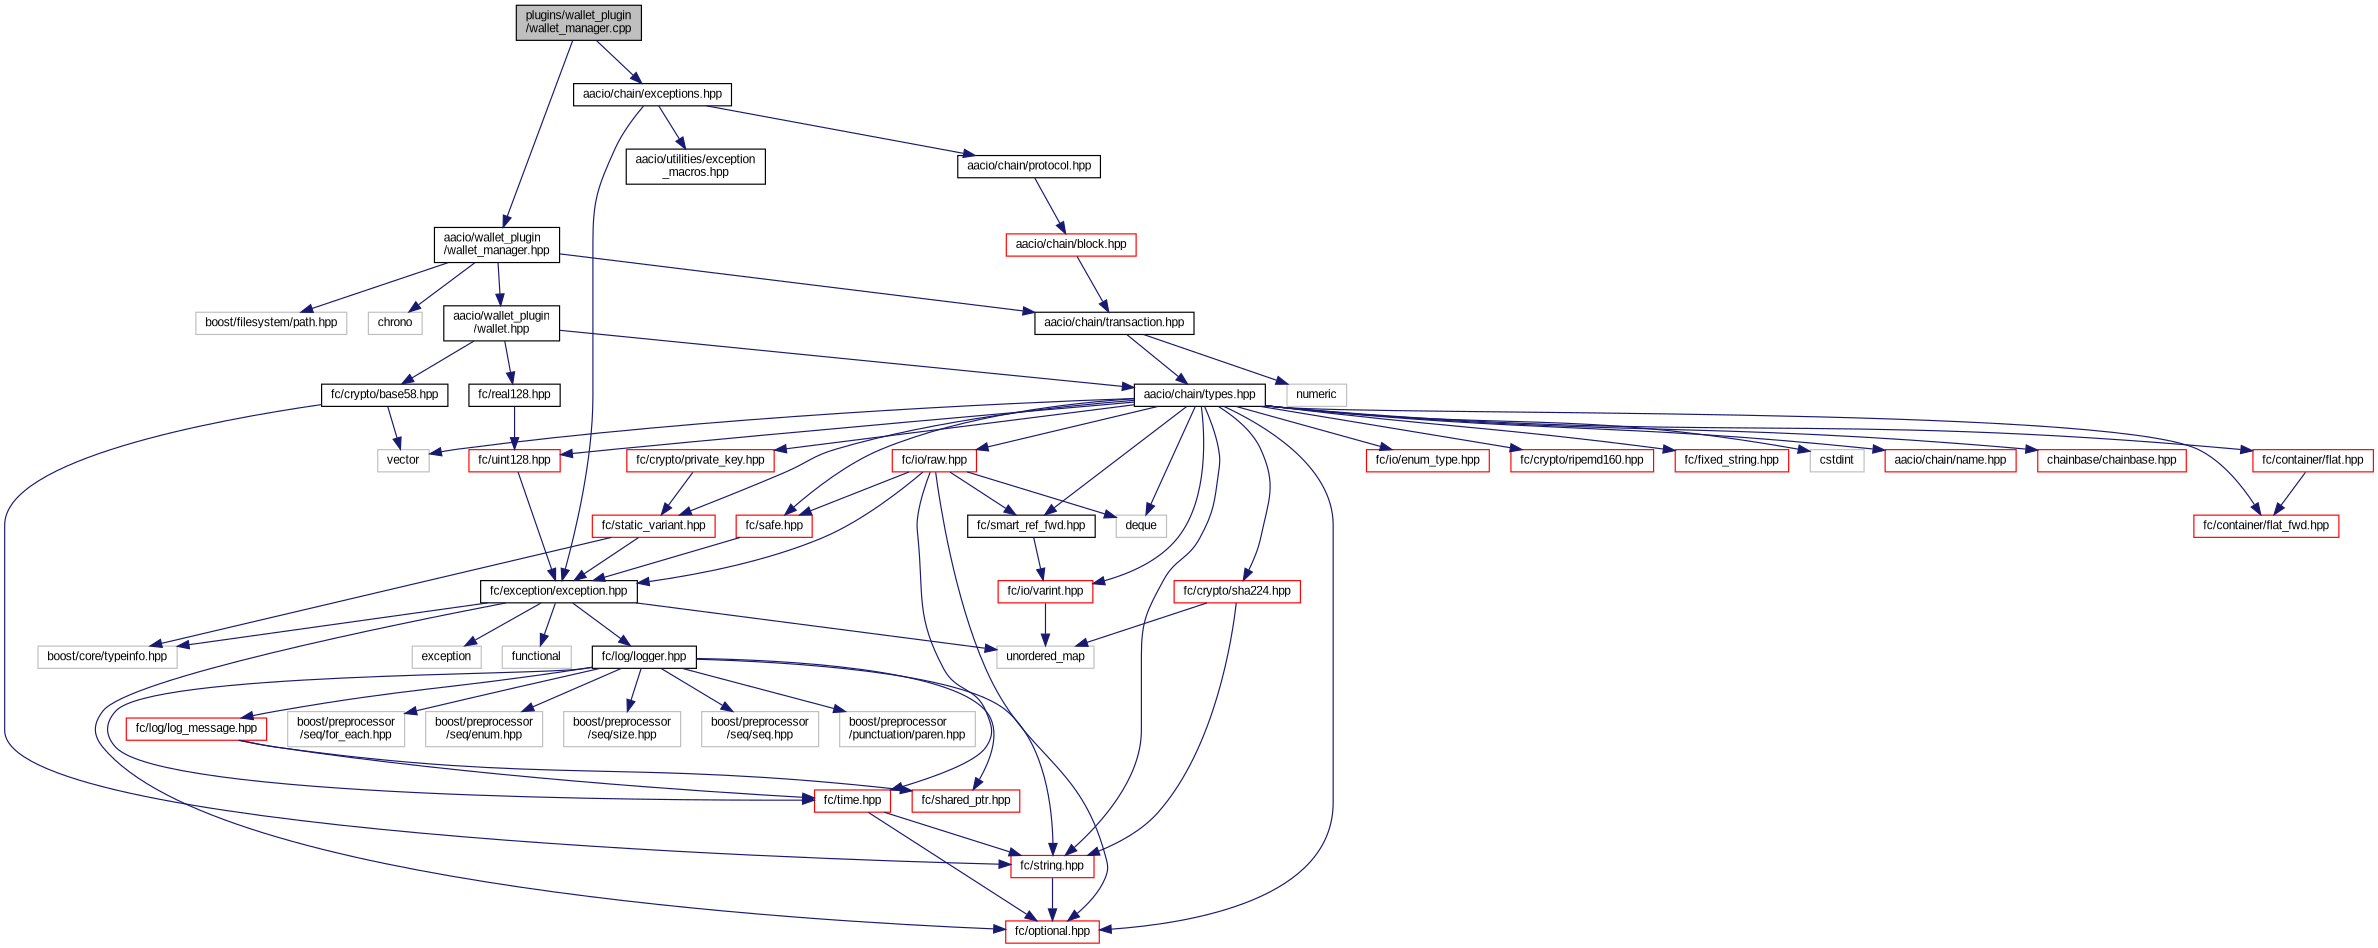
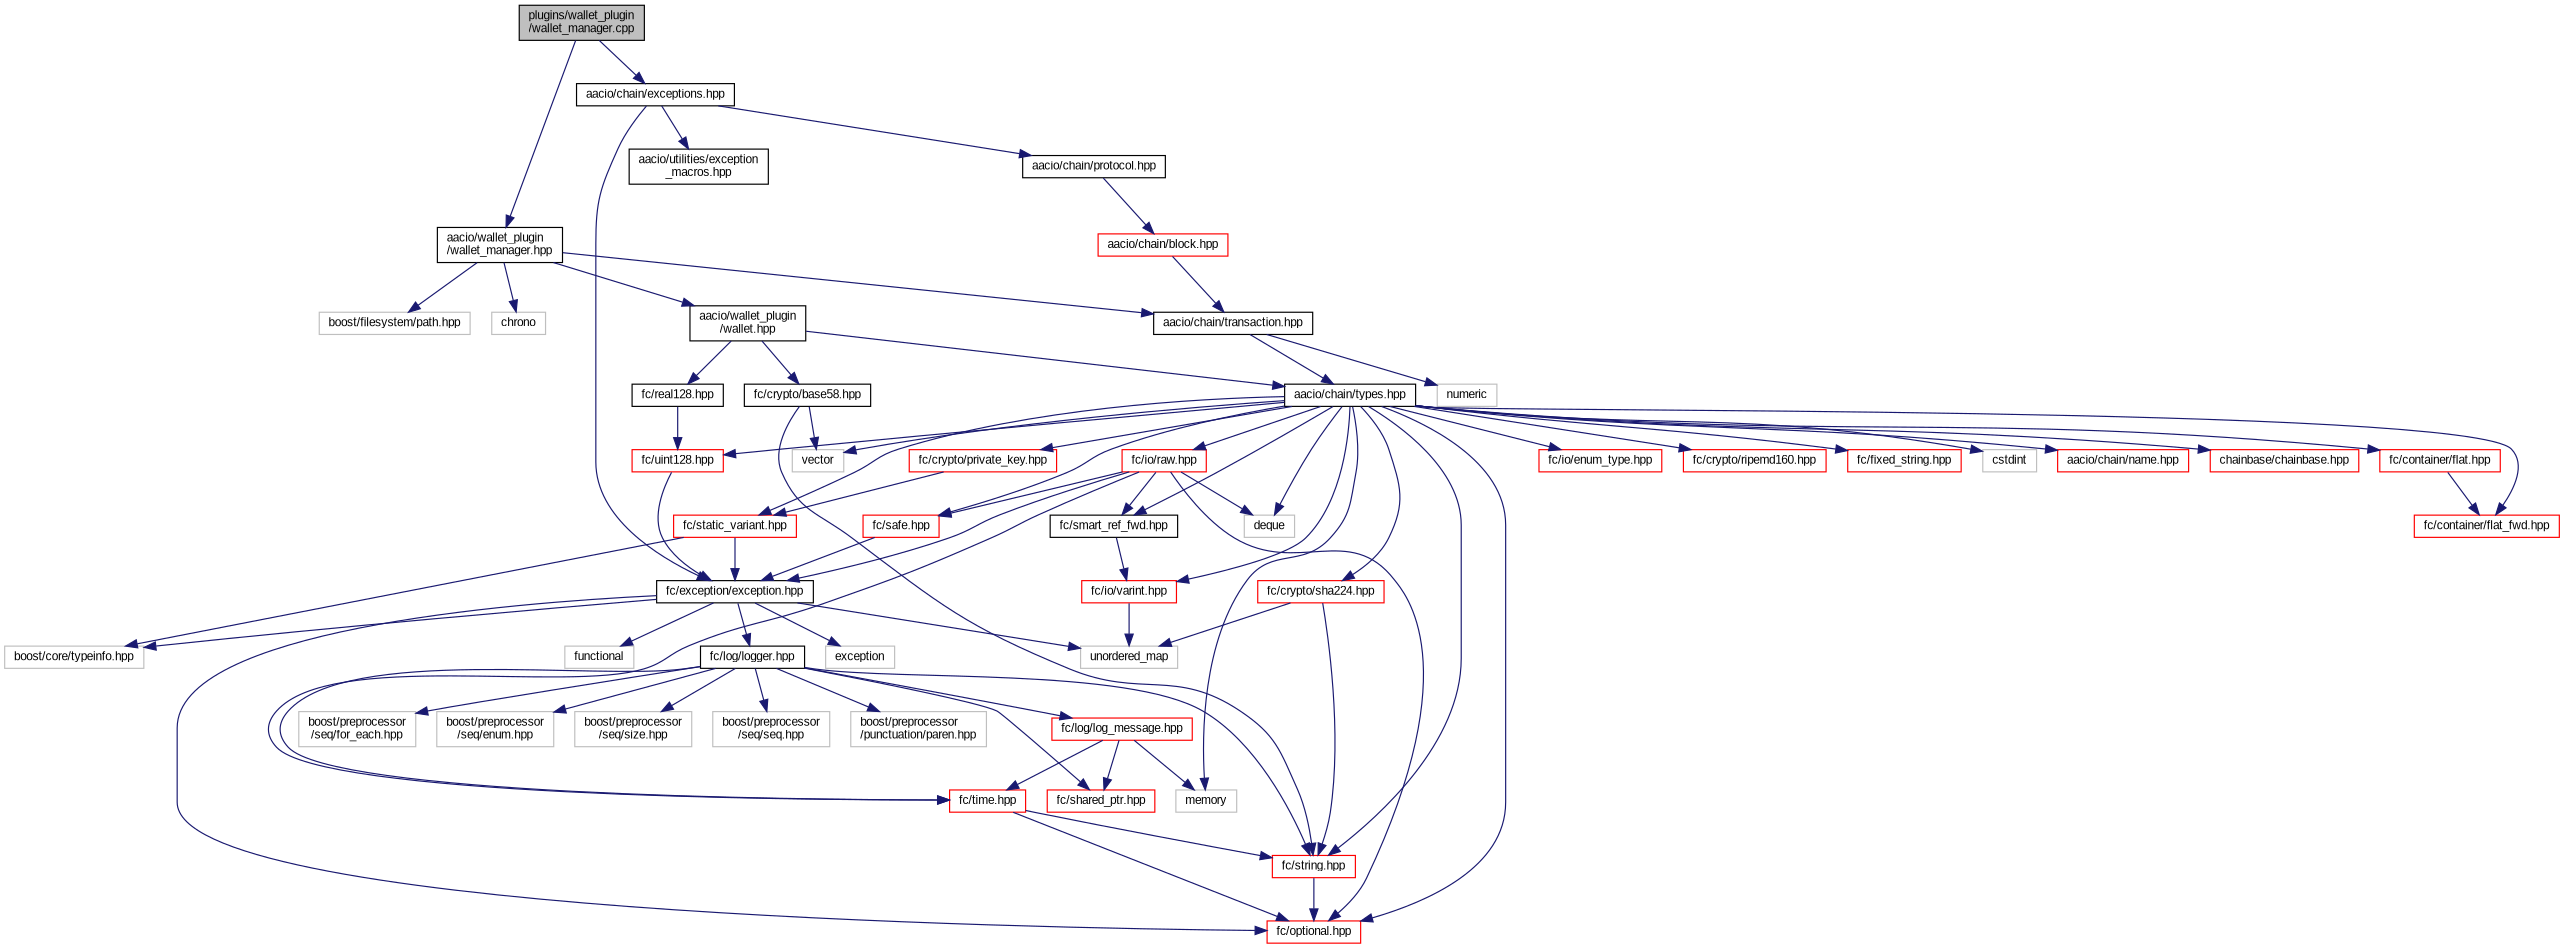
node "memory": added
